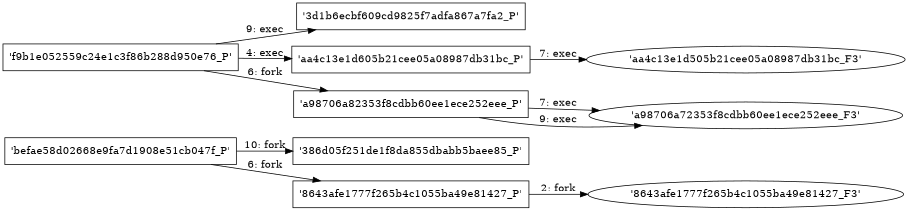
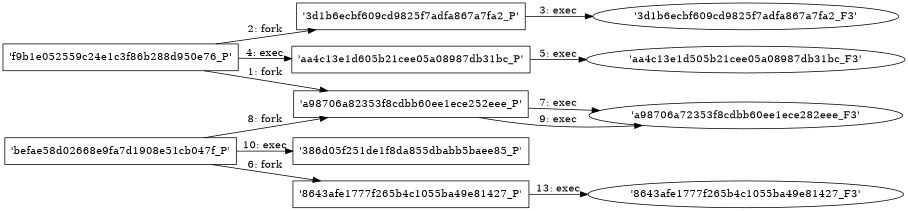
node "'3d1b6ecbf609cd9825f7adfa867a7fa2_F3'": added
edge "'f9b1e052559c24e1c3f86b288d950e76_P'" -> "'3d1b6ecbf609cd9825f7adfa867a7fa2_P'": label "9: exec" -> "2: fork"
edge "'aa4c13e1d605b21cee05a08987db31bc_P'" -> "'aa4c13e1d505b21cee05a08987db31bc_F3'": label "7: exec" -> "5: exec"
edge "'f9b1e052559c24e1c3f86b288d950e76_P'" -> "'a98706a82353f8cdbb60ee1ece252eee_P'": label "6: fork" -> "1: fork"
node "'a98706a72353f8cdbb60ee1ece252eee_F3'": label "'a98706a72353f8cdbb60ee1ece252eee_F3'" -> "'a98706a72353f8cdbb60ee1ece282eee_F3'"
edge "'befae58d02668e9fa7d1908e51cb047f_P'" -> "'a98706a82353f8cdbb60ee1ece252eee_P'": added, label "8: fork"
edge "'befae58d02668e9fa7d1908e51cb047f_P'" -> "'386d05f251de1f8da855dbabb5baee85_P'": label "10: fork" -> "10: exec"
edge "'8643afe1777f265b4c1055ba49e81427_P'" -> "'8643afe1777f265b4c1055ba49e81427_F3'": label "2: fork" -> "13: exec"
